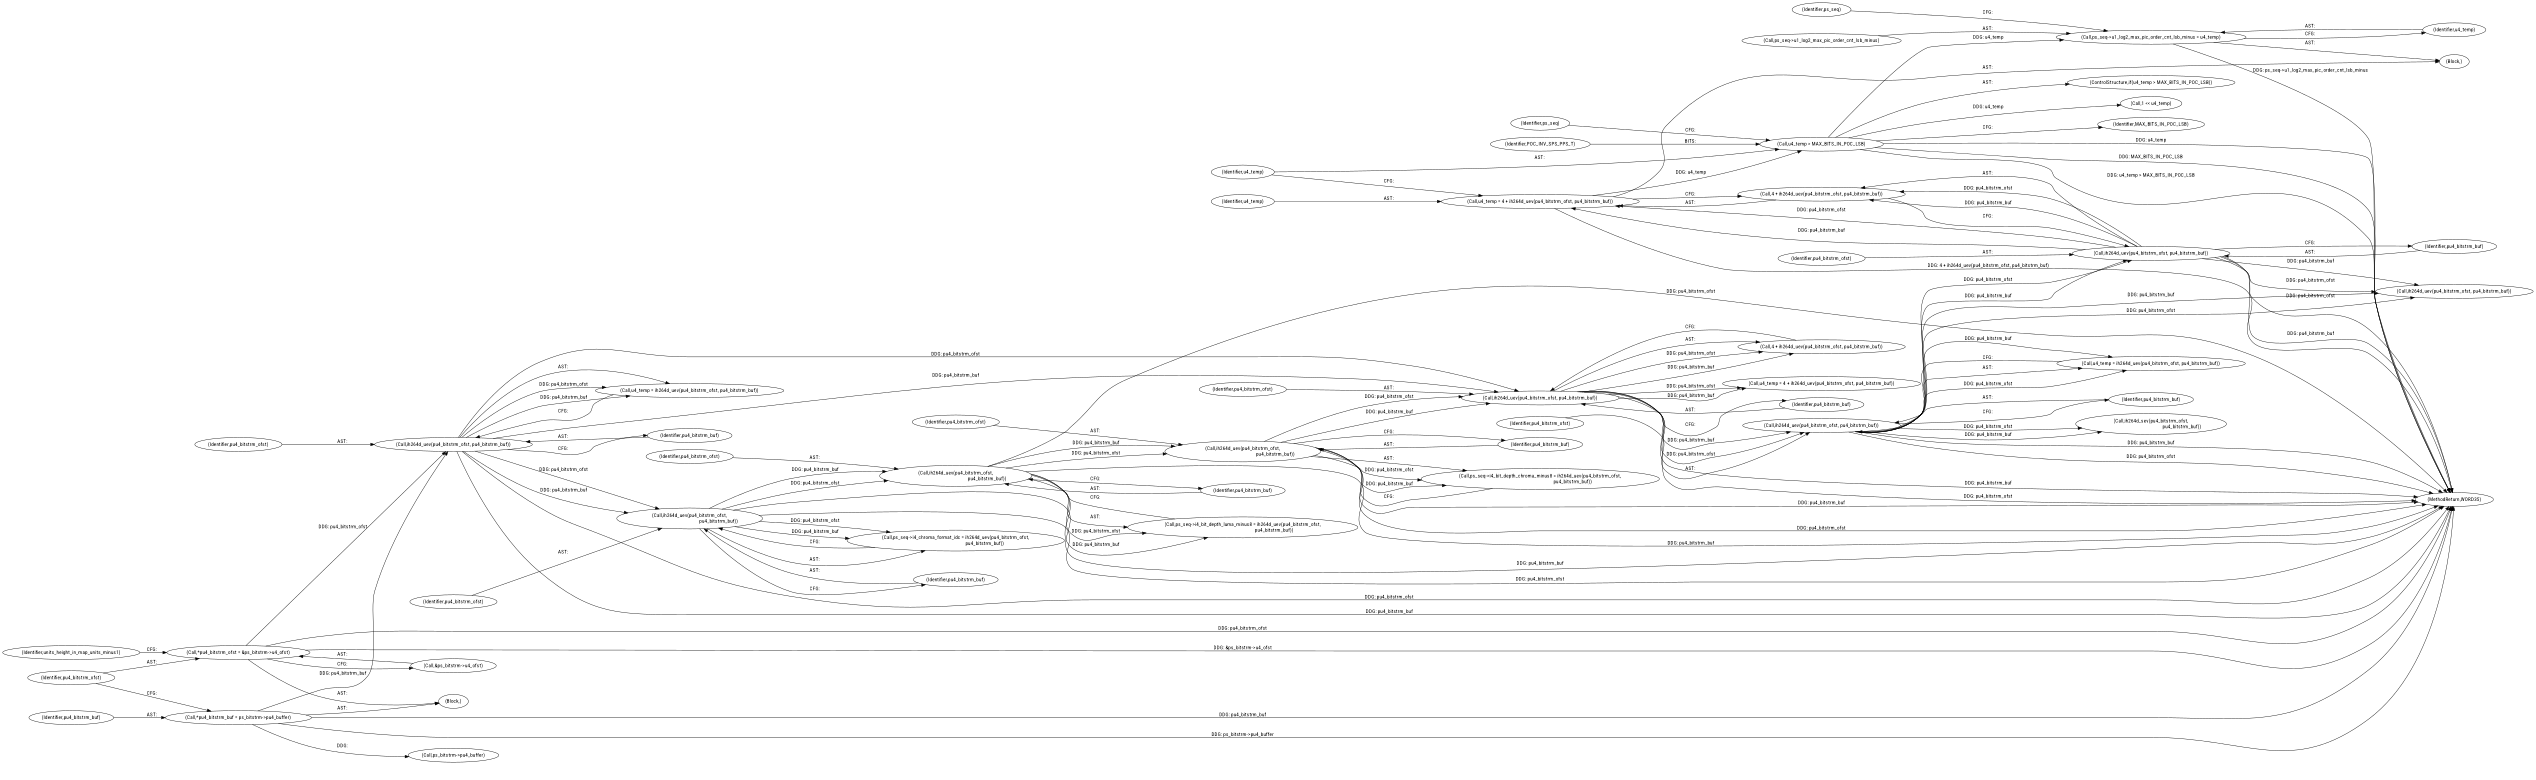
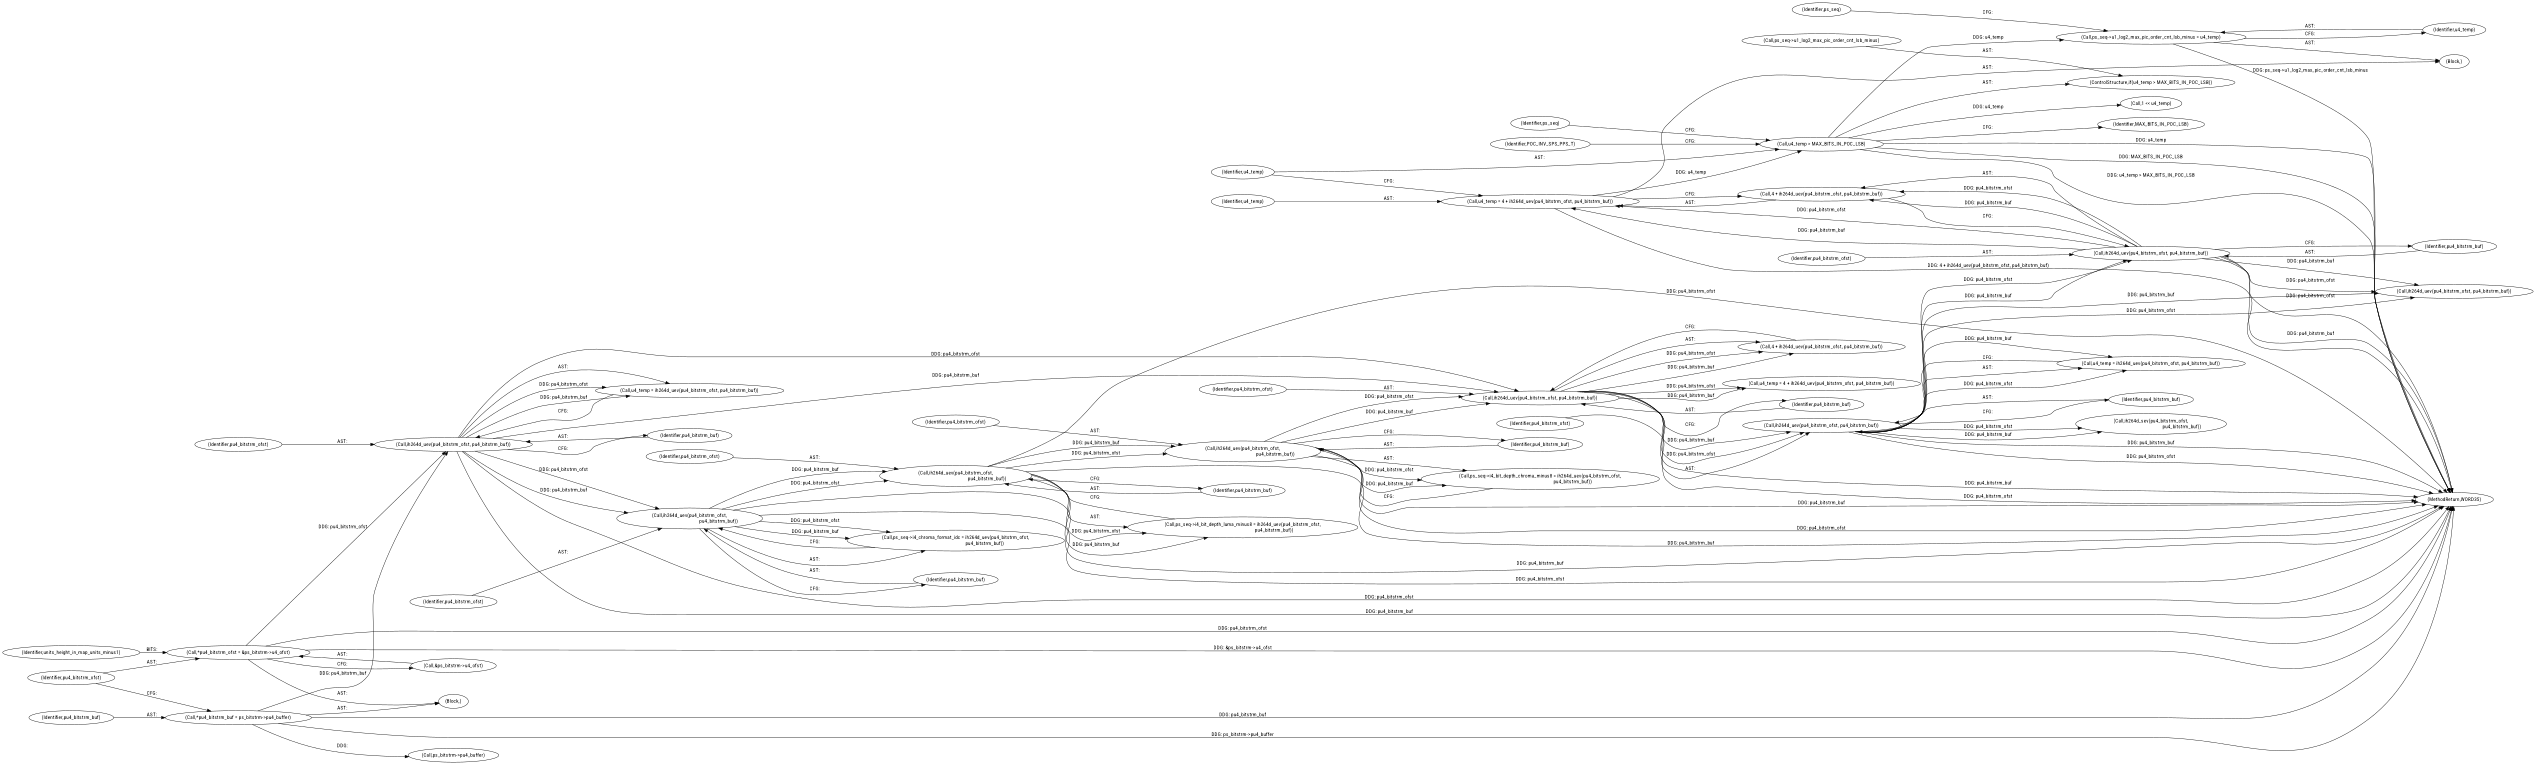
edge "(Call,ps_seq->u1_log2_max_pic_order_cnt_lsb_minus)" -> "(Call,ps_seq->u1_log2_max_pic_order_cnt_lsb_minus = u4_temp)": now "(Call,ps_seq->u1_log2_max_pic_order_cnt_lsb_minus)" -> "(ControlStructure,if(u4_temp > MAX_BITS_IN_POC_LSB))"
edge "(Identifier,POC_INV_SPS_PPS_T)" -> "(Call,u4_temp > MAX_BITS_IN_POC_LSB)": label "BITS: " -> "CFG: "
edge "(Identifier,units_height_in_map_units_minus1)" -> "(Call,*pu4_bitstrm_ofst = &ps_bitstrm->u4_ofst)": label "CFG: " -> "BITS: "
